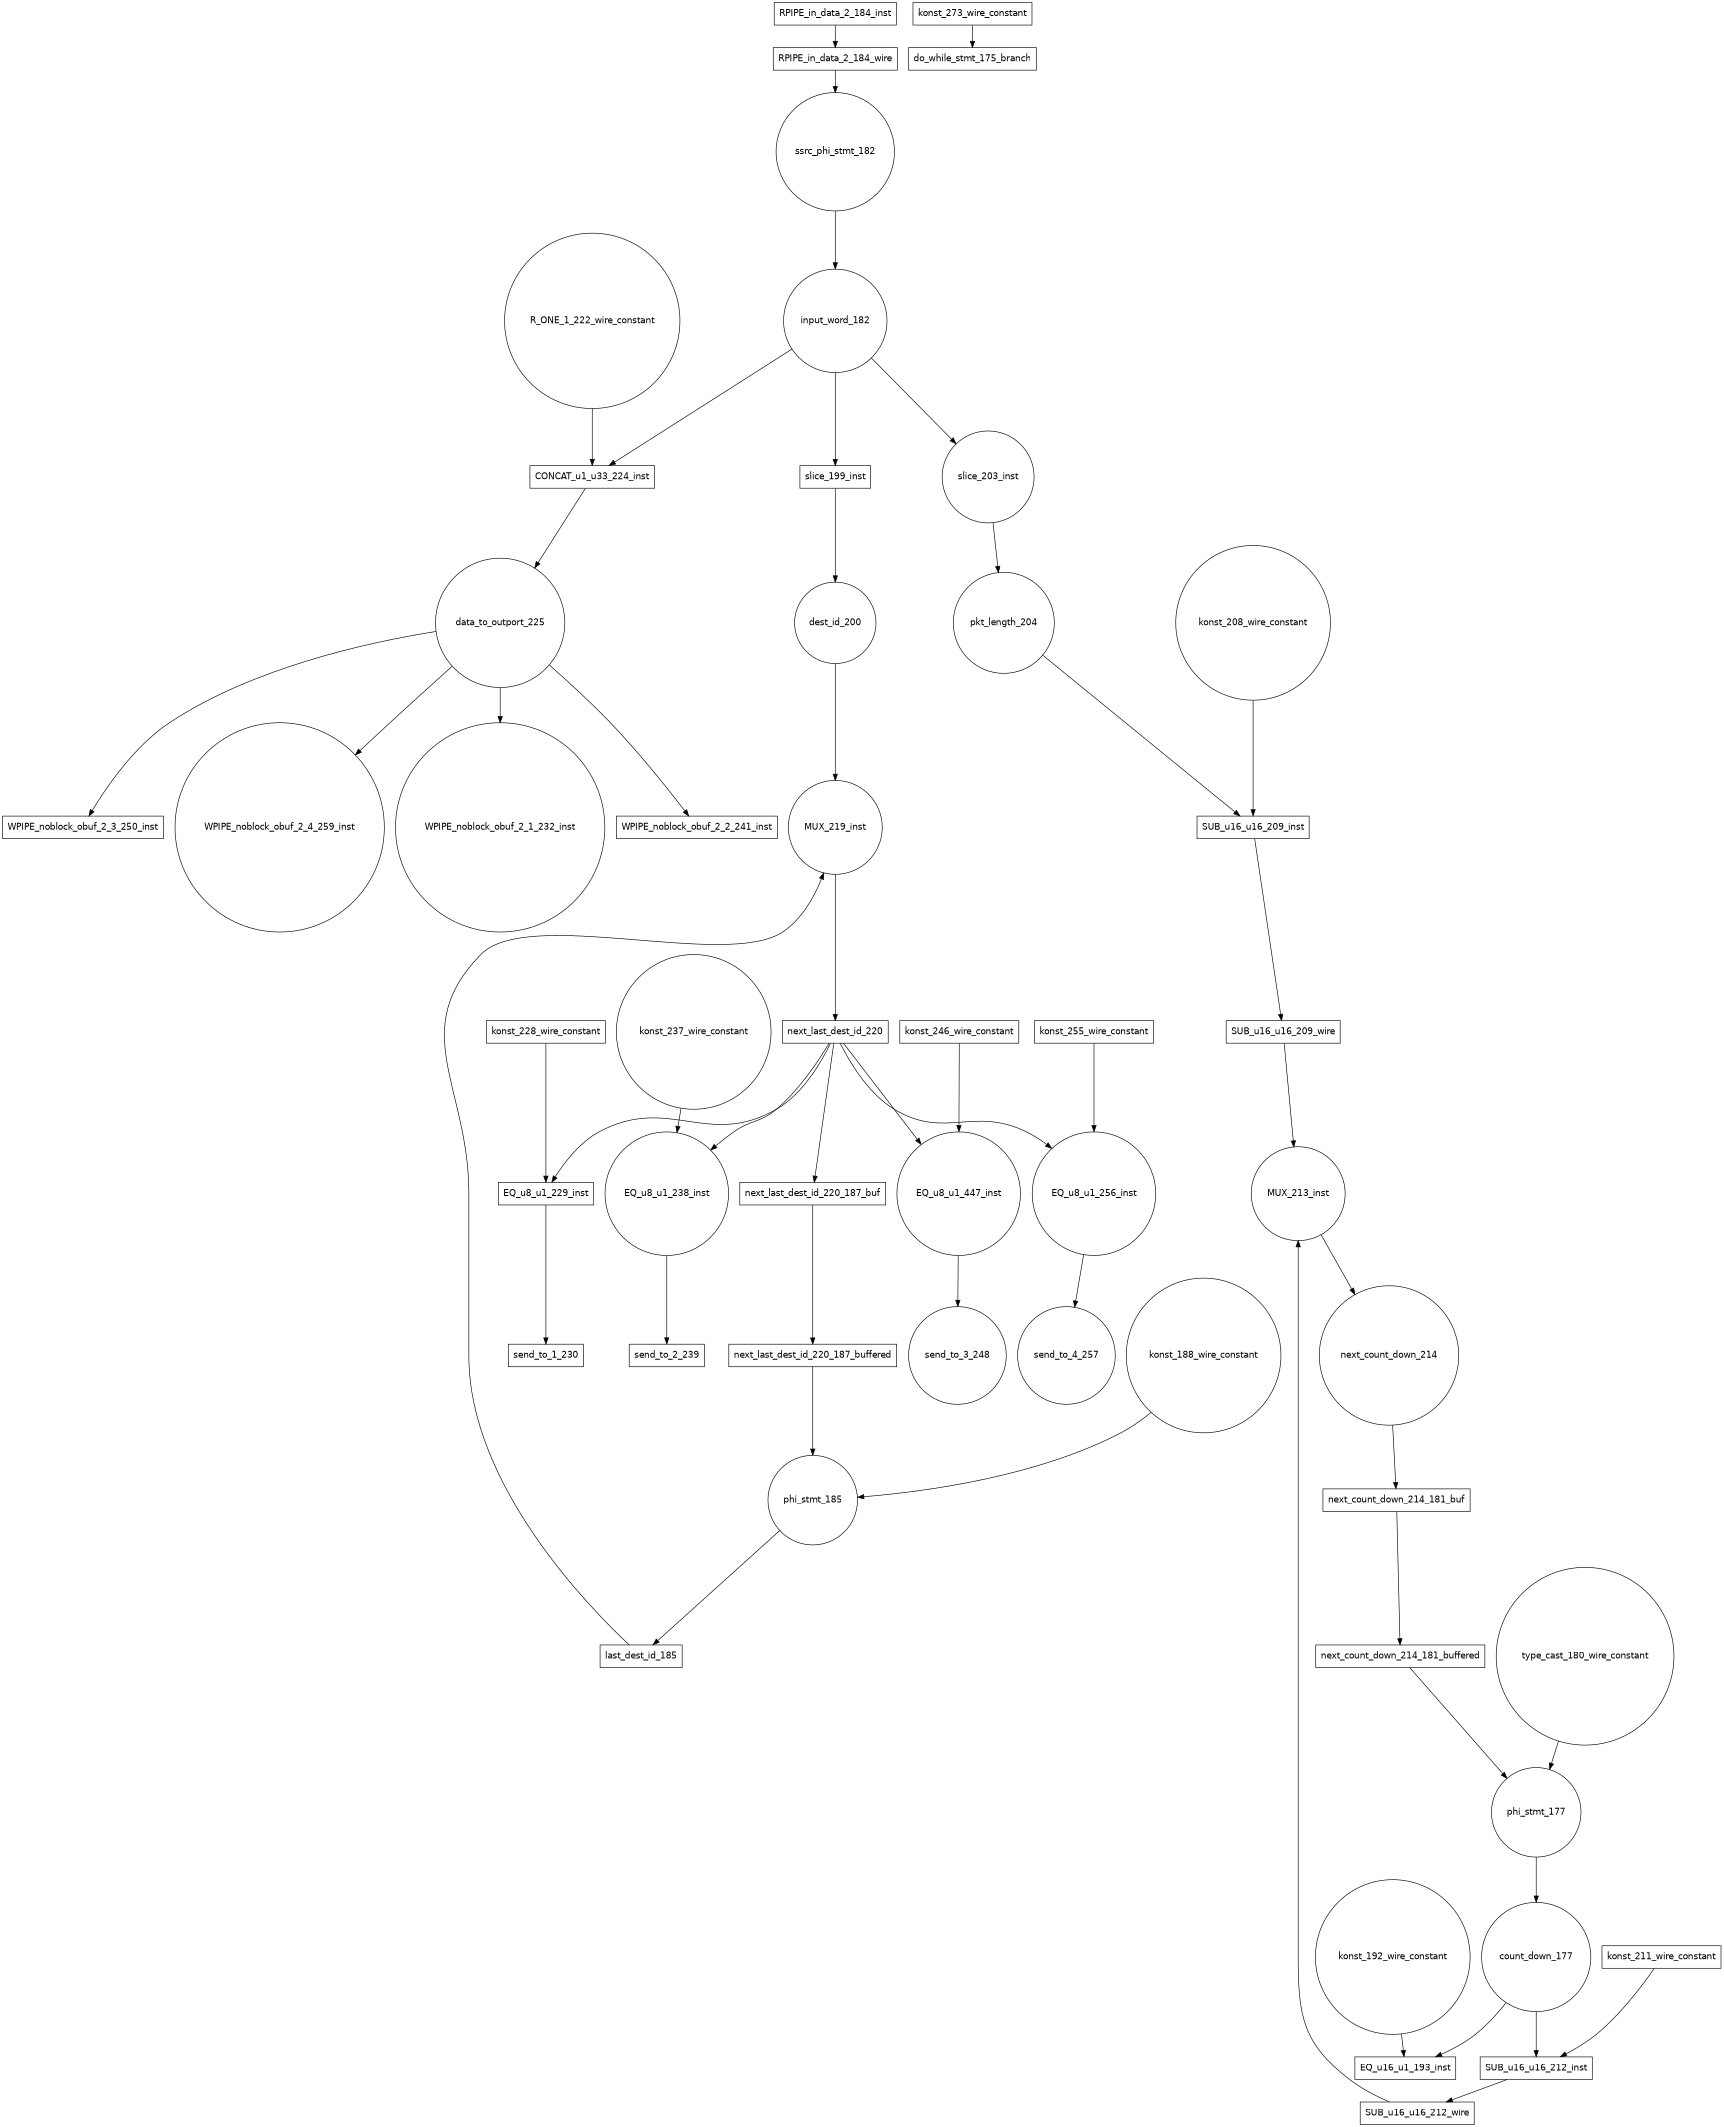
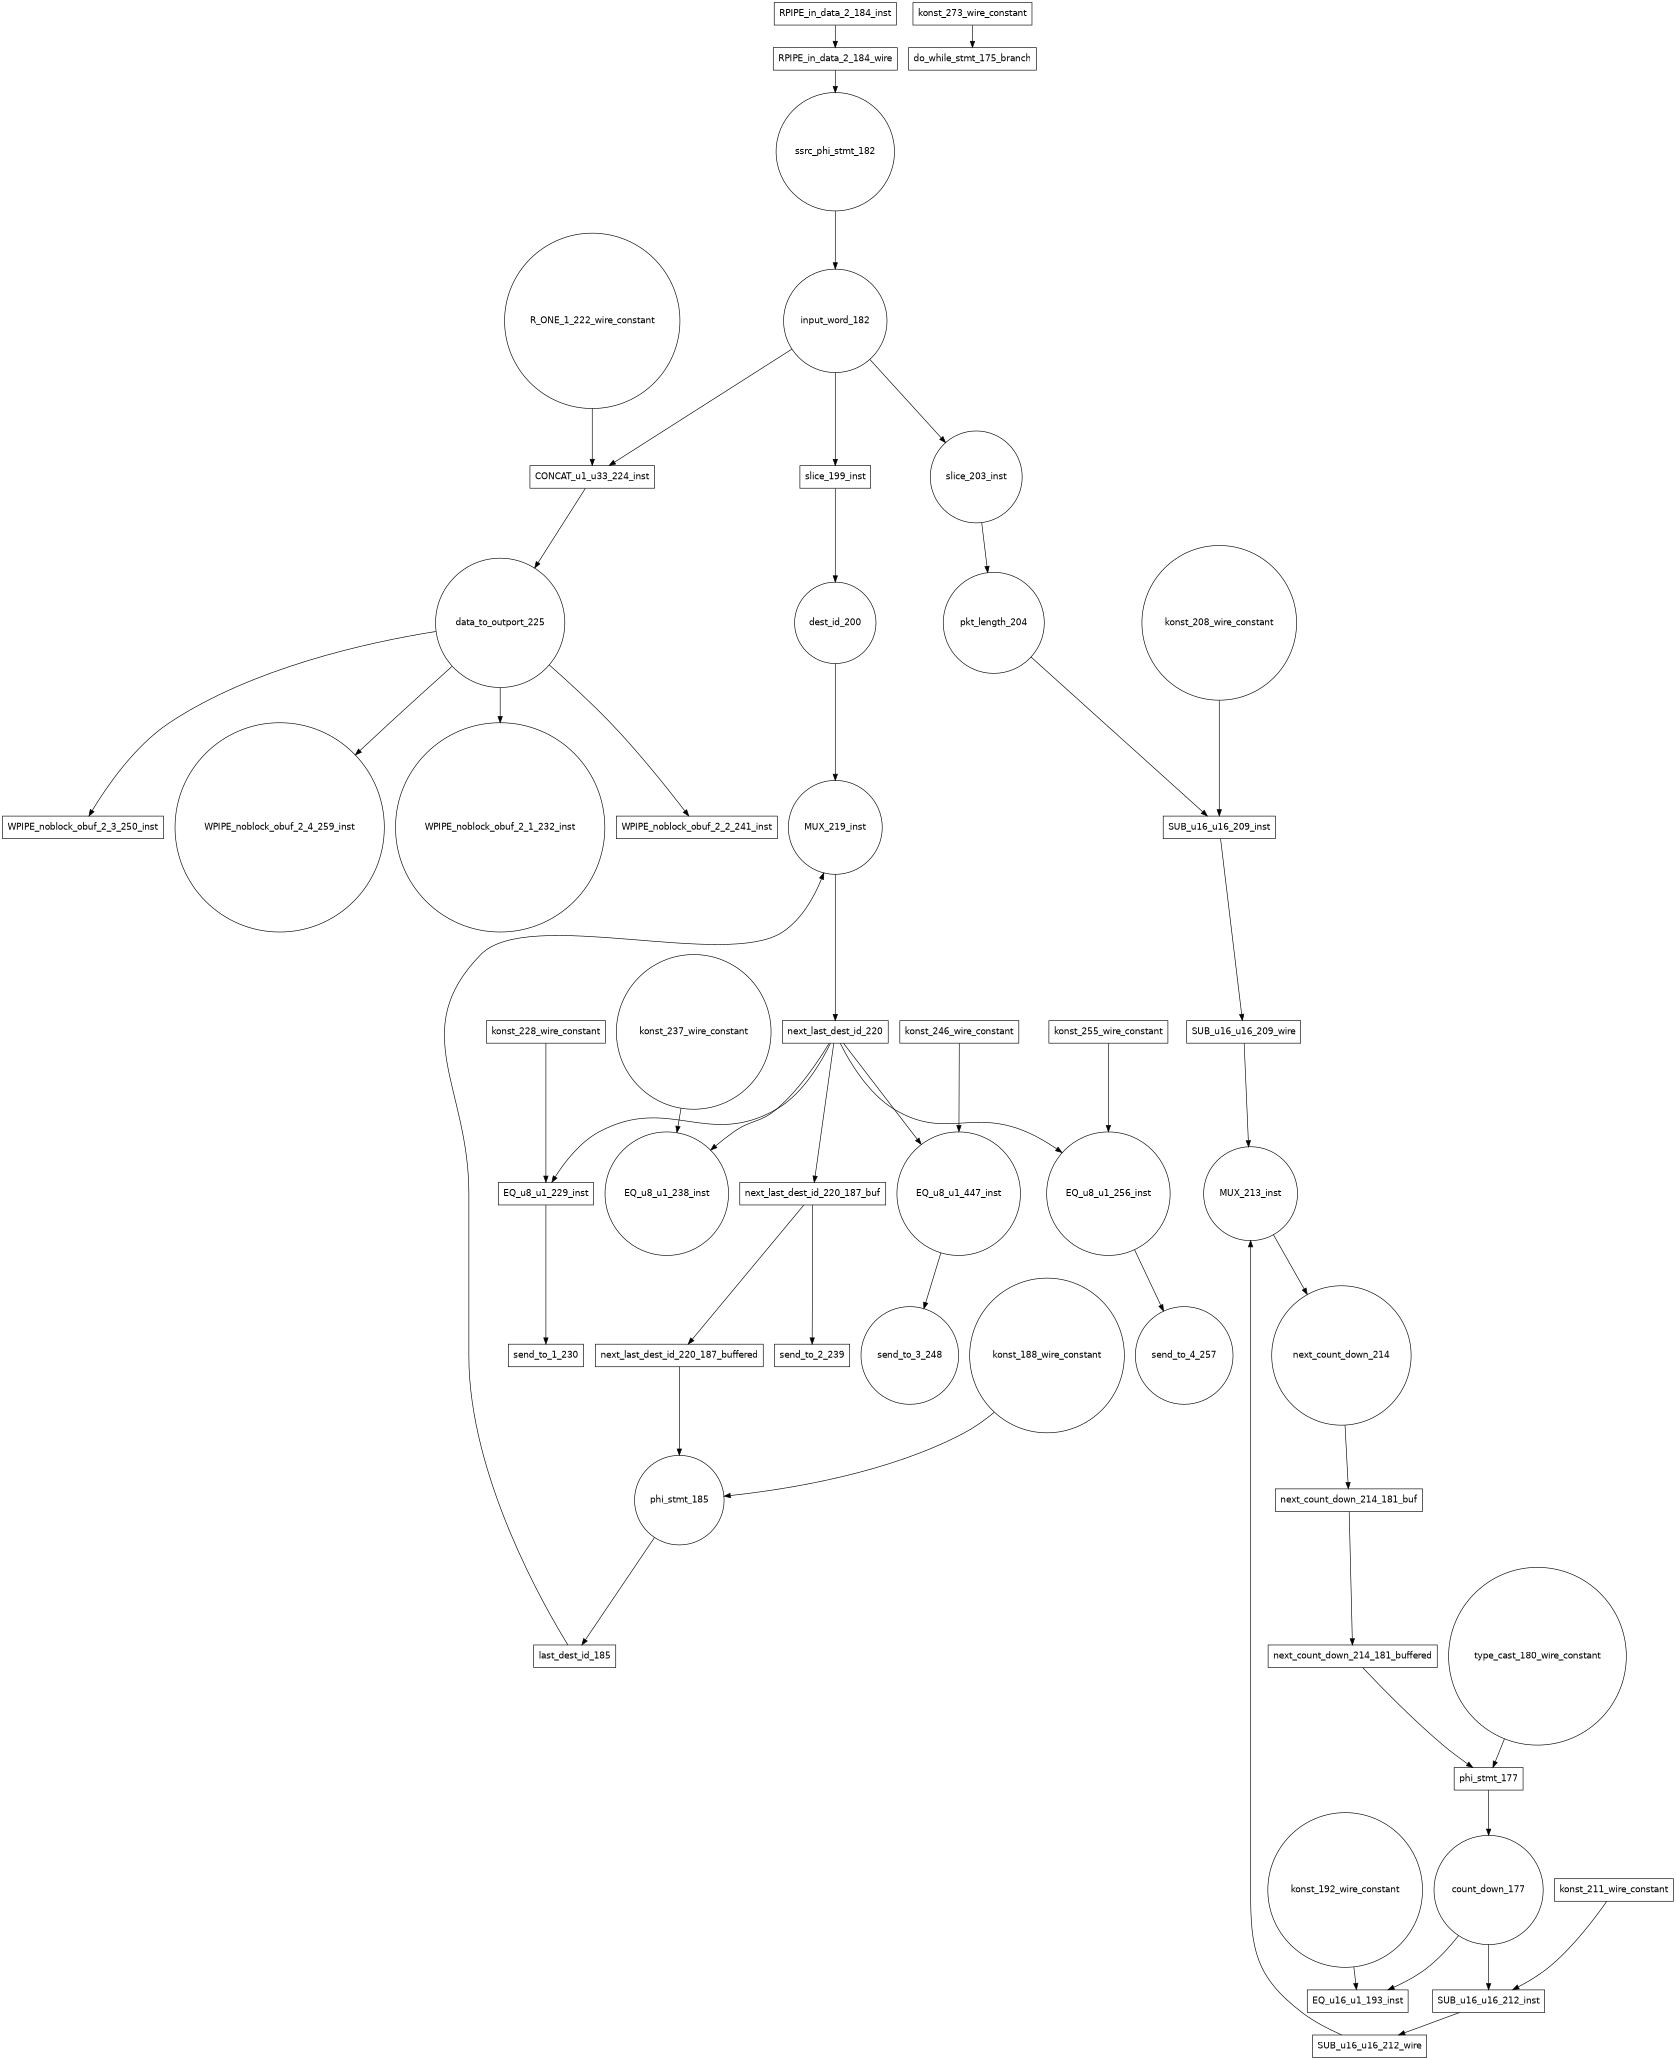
edge "EQ_u8_u1_238_inst" -> "send_to_2_239": now "next_last_dest_id_220_187_buf" -> "send_to_2_239"
node "phi_stmt_177": shape circle -> box
